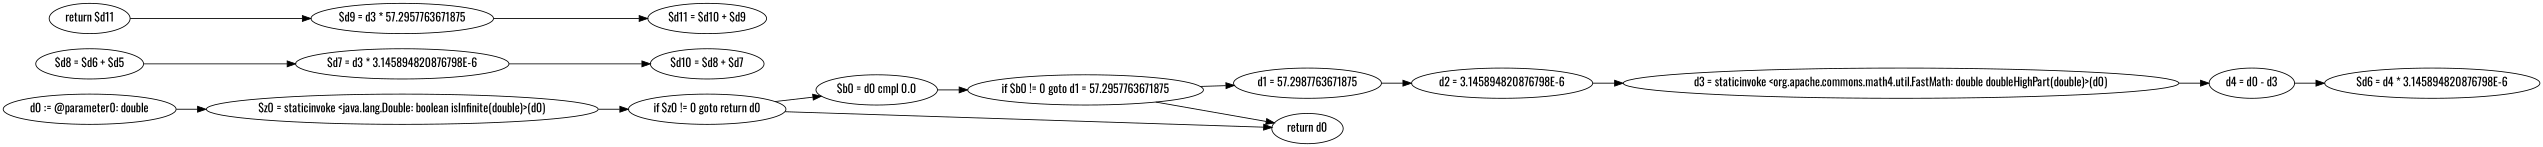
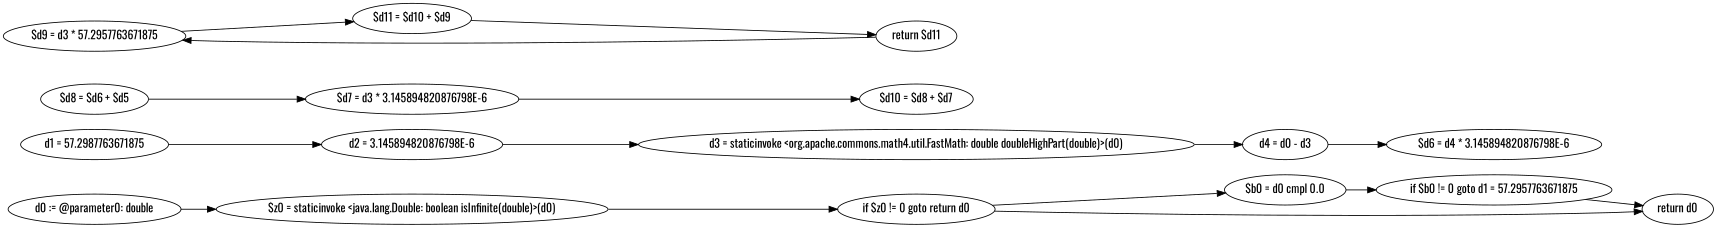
edge "$d11 = $d10 + $d9" -> "return $d11": added
edge "if $b0 != 0 goto d1 = 57.2957763671875" -> "d1 = 57.2987763671875": removed
